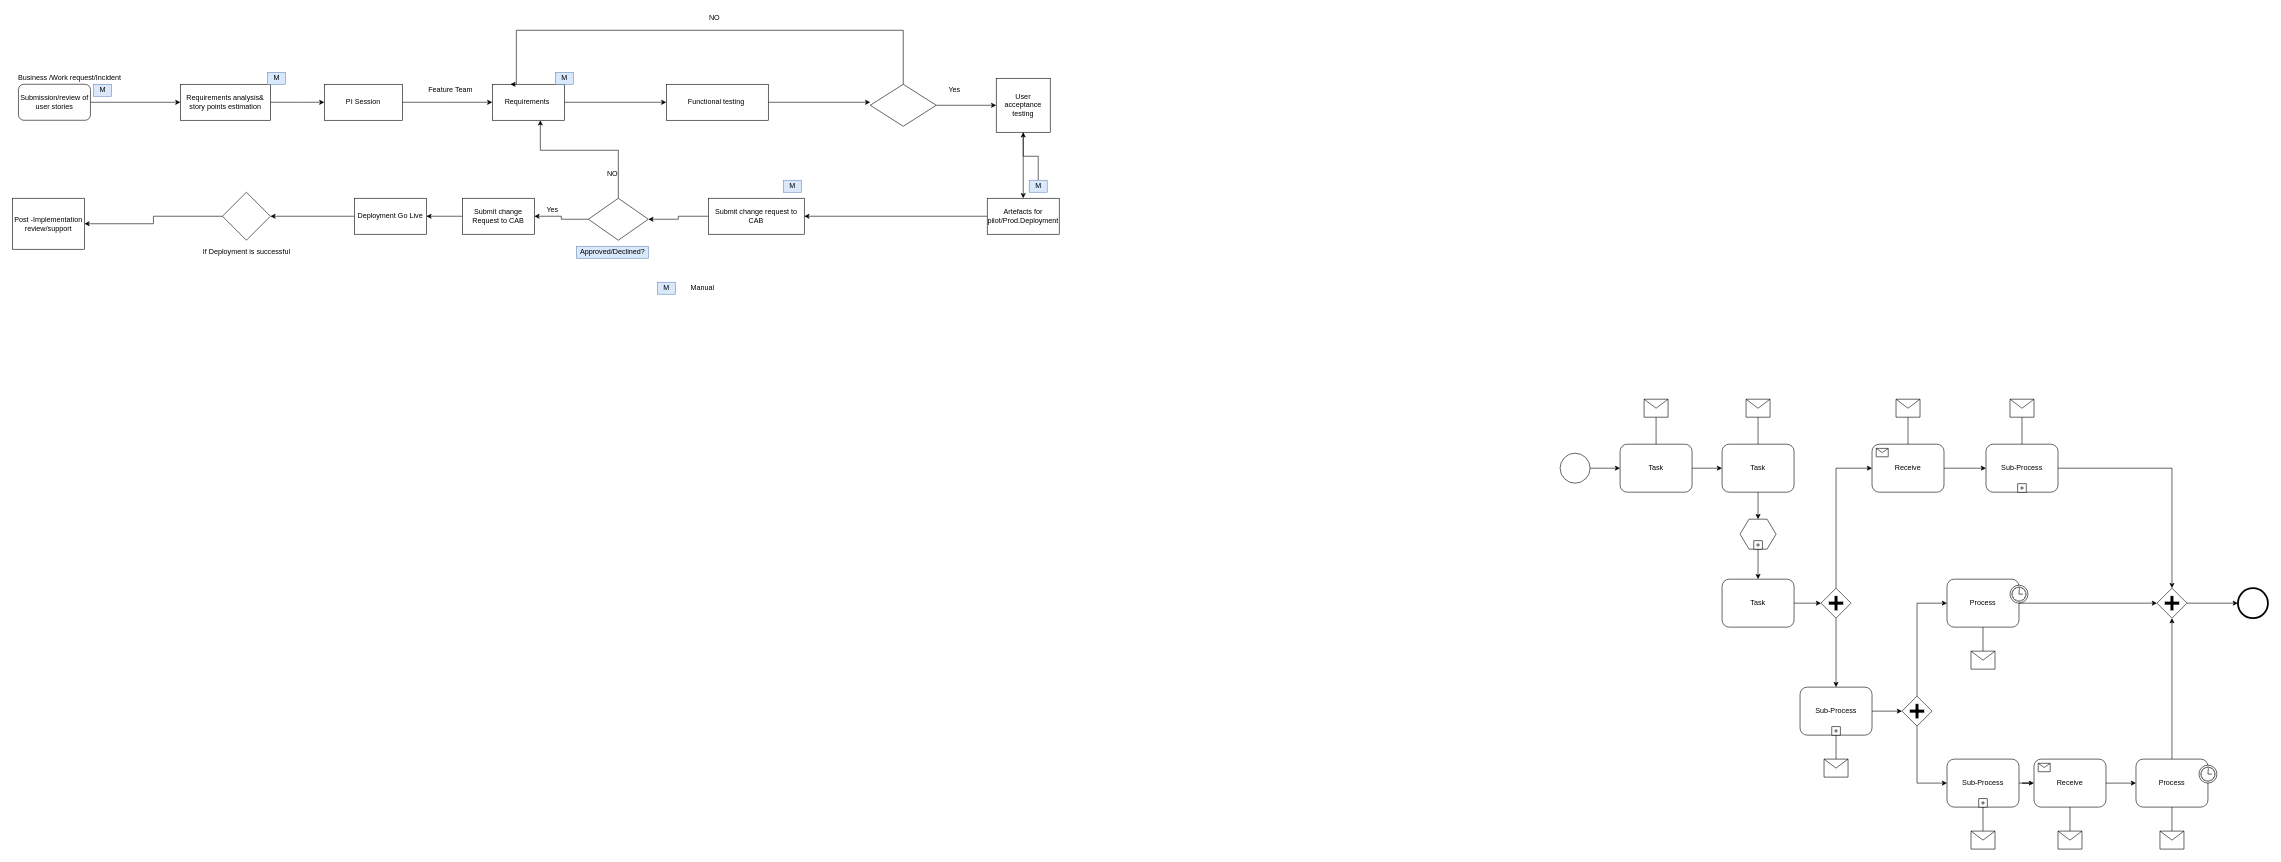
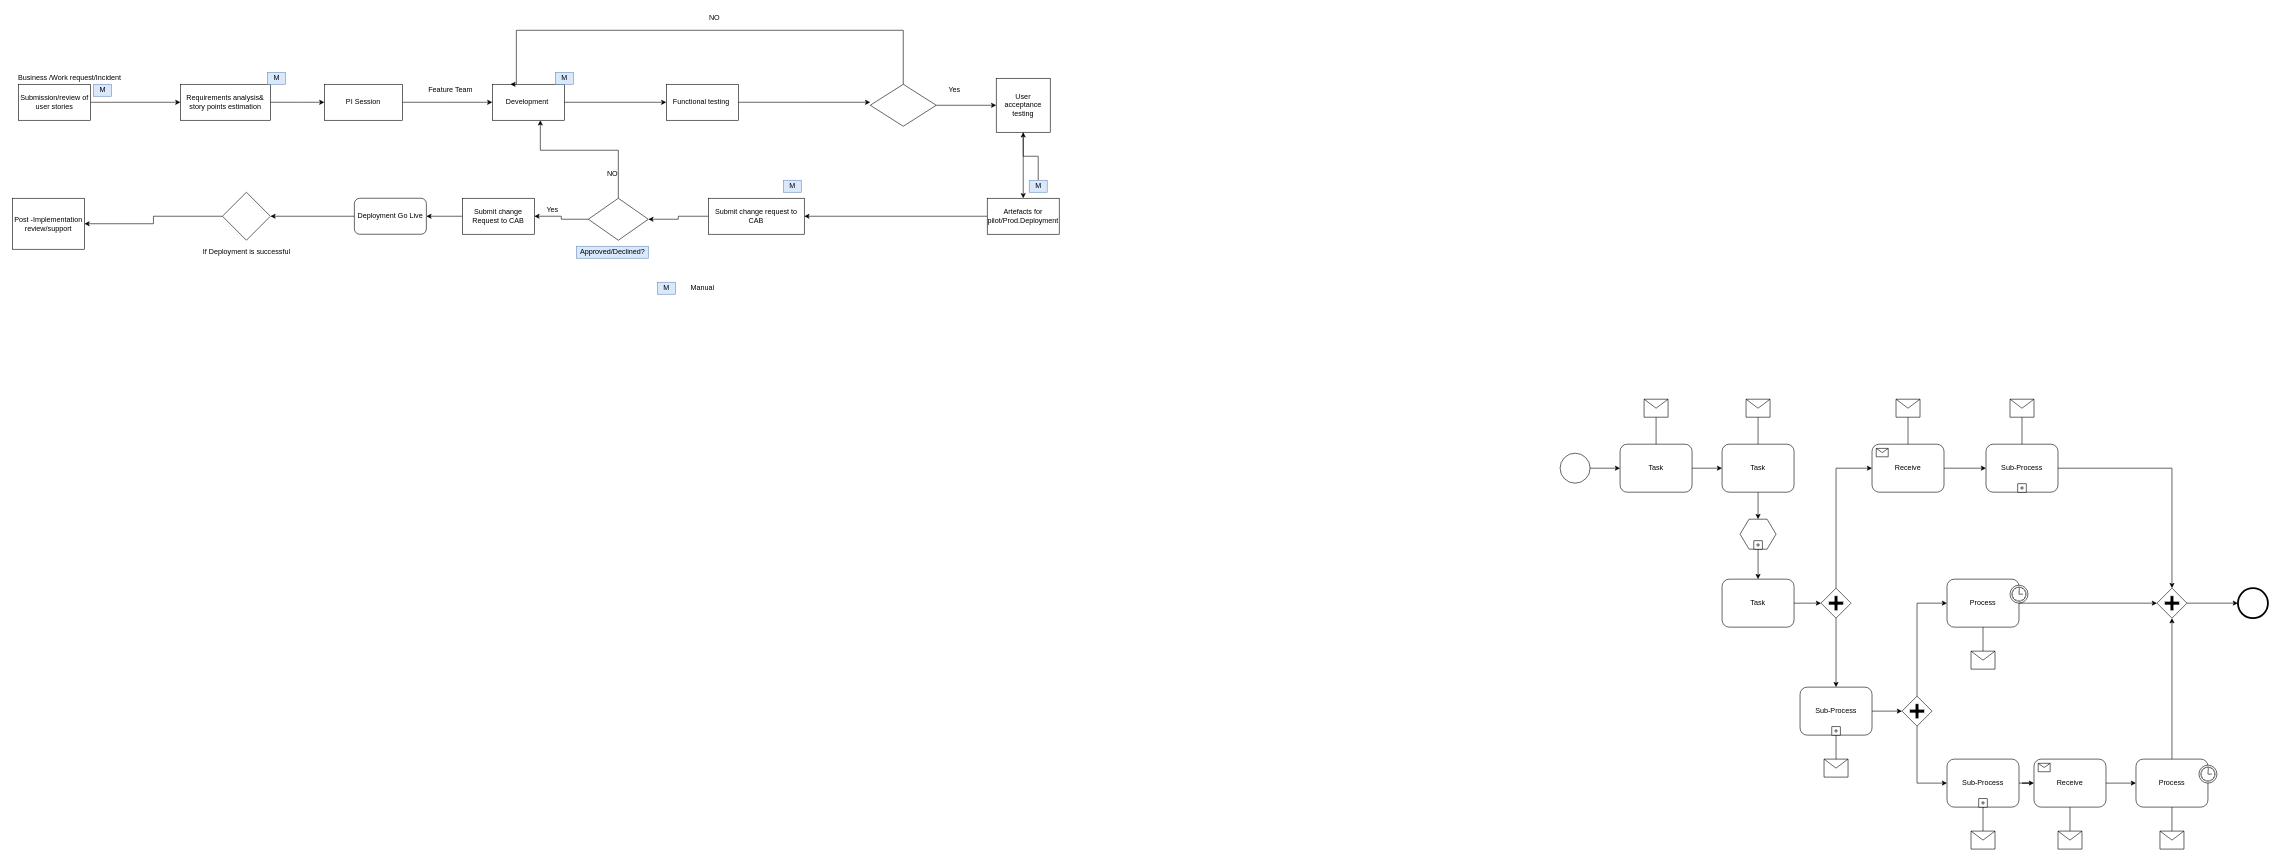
node "Submission/review of user stories": shape rounded rectangle -> rectangle
node "Requirements": label "Requirements" -> "Development"
node "Functional testing": size 102x36 -> 72x36
node "Deployment Go Live": shape rectangle -> rounded rectangle
